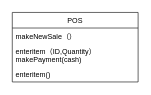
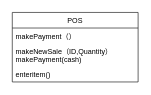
node "makeNewSale（）": label "makeNewSale（）" -> "makePayment（）"
node "enteritem（ID,Quantity） makePayment(cash)": label "enteritem（ID,Quantity） makePayment(cash)" -> "makeNewSale（ID,Quantity） makePayment(cash)"
